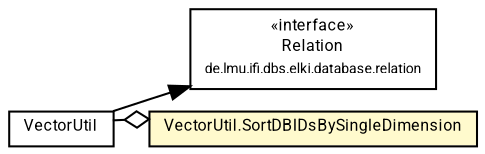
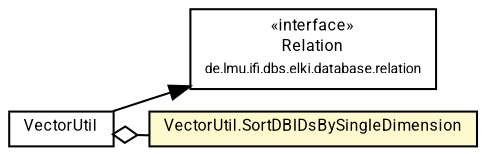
edge "VectorUtil" -> "VectorUtil.SortDBIDsBySingleDimension": reversed
